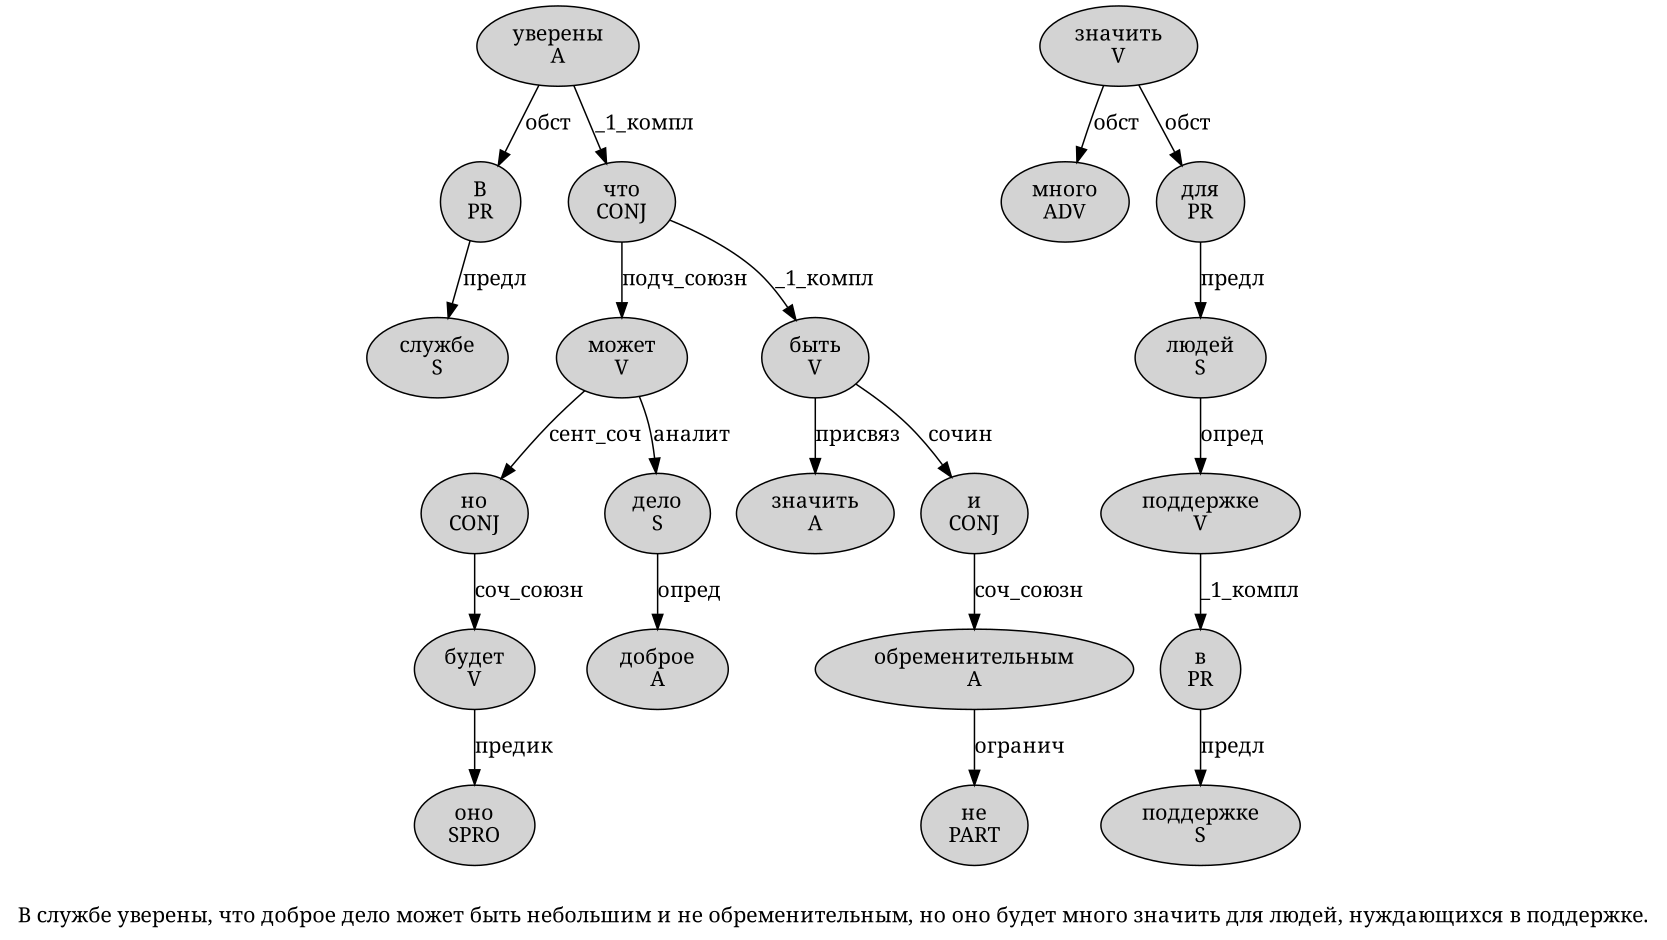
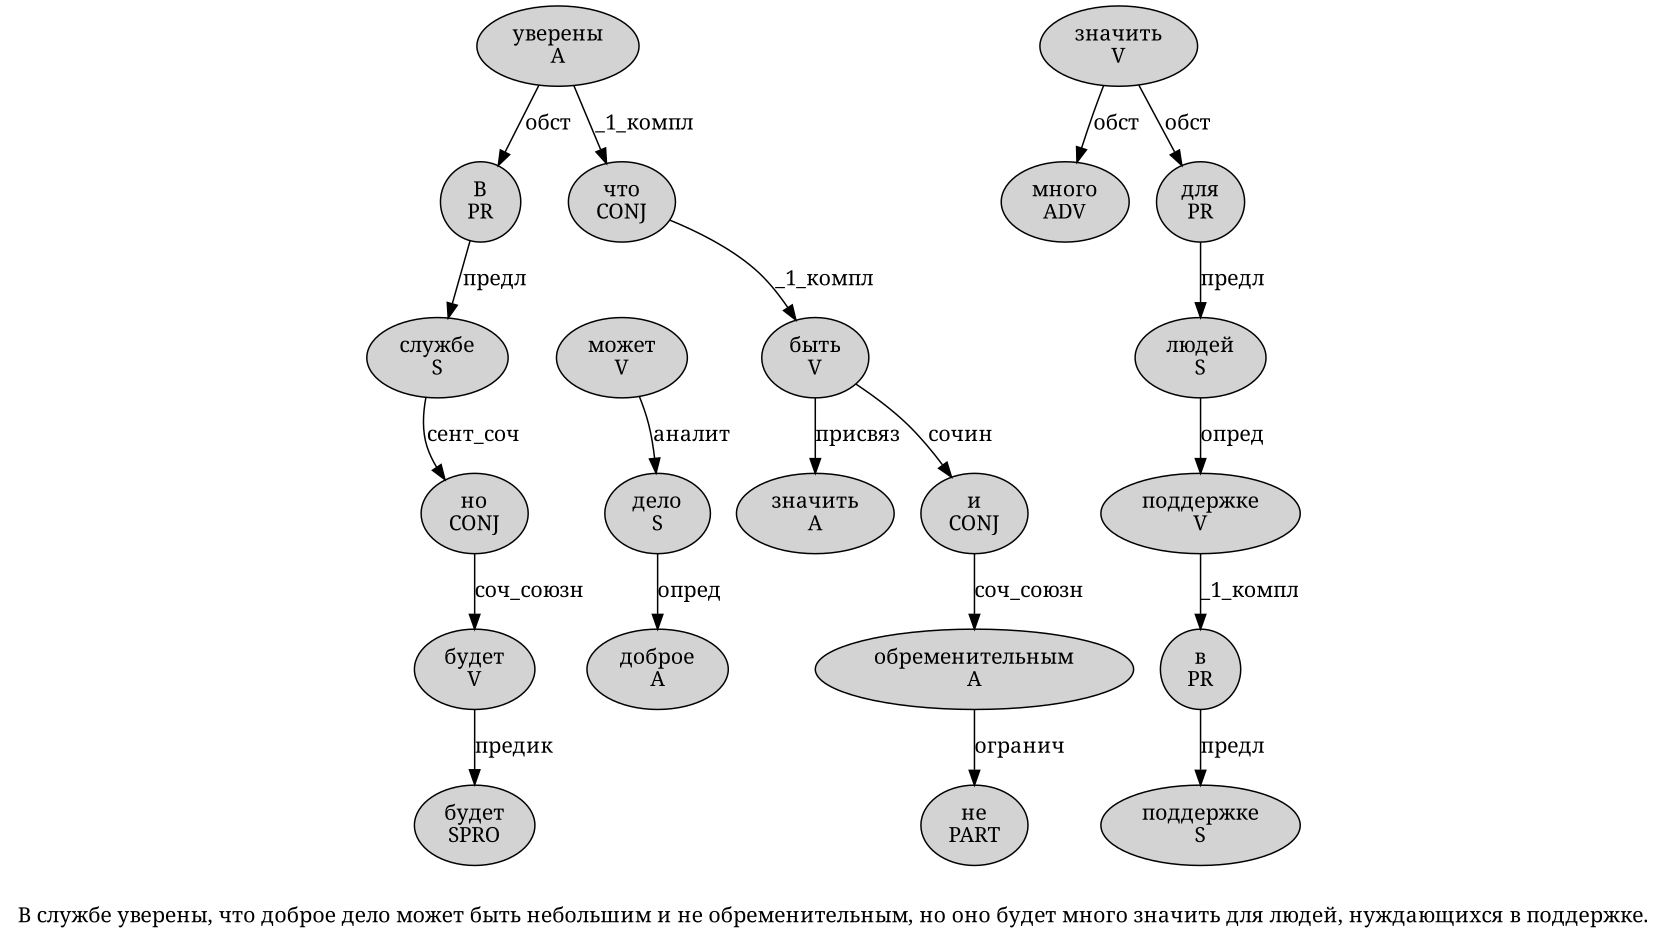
edge "что CONJ" -> "может V": removed, label "подч_союзн"
edge "может V" -> "но CONJ": now "службе S" -> "но CONJ"
node "оно SPRO": label "оно SPRO" -> "будет SPRO"
